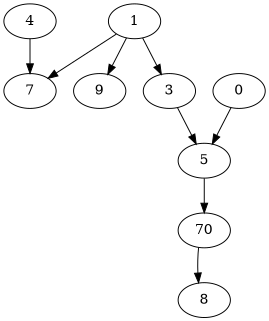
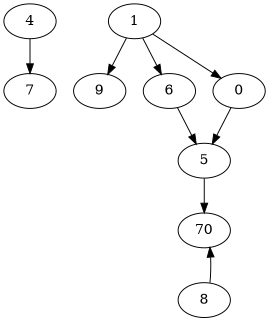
edge "1" -> "7": now "1" -> "0"
node "3": label "3" -> "6"
edge "70" -> "8": reversed
